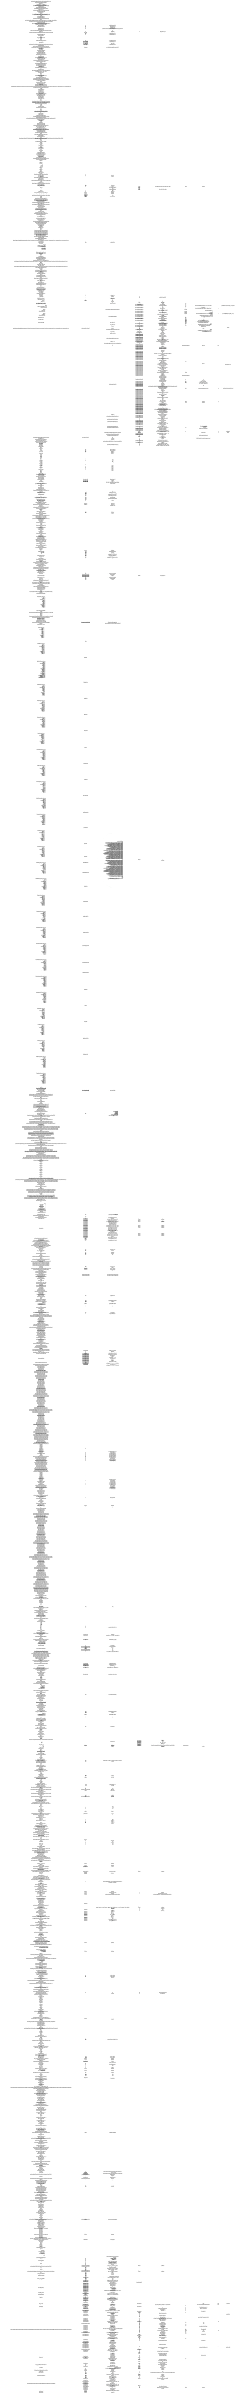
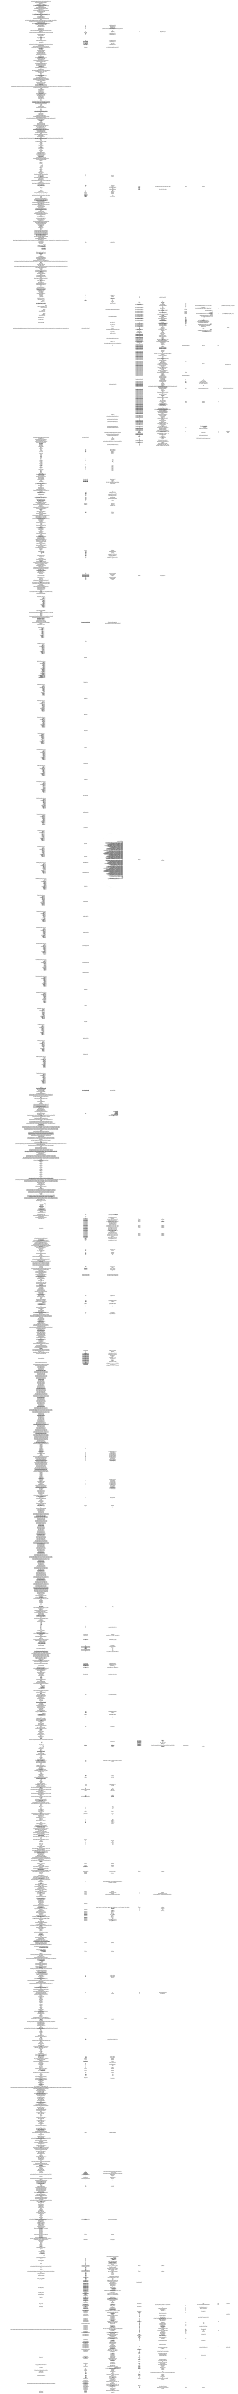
edge "QuantConnect.Lean.Engine.RealTime.LiveTradingRealTimeHandler" -> "packet.Type != PacketType.LiveResult": now "QuantConnect.Lean.Engine.RealTime.LiveTradingRealTimeHandler" -> "_algorithm.OnEndOfDay()"
